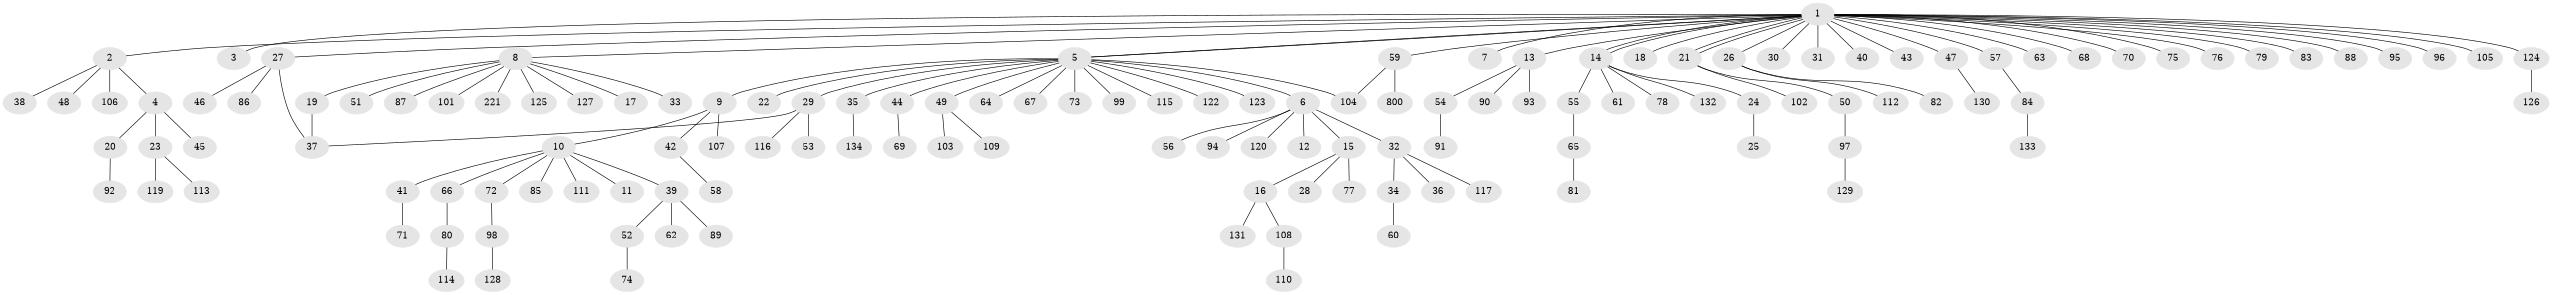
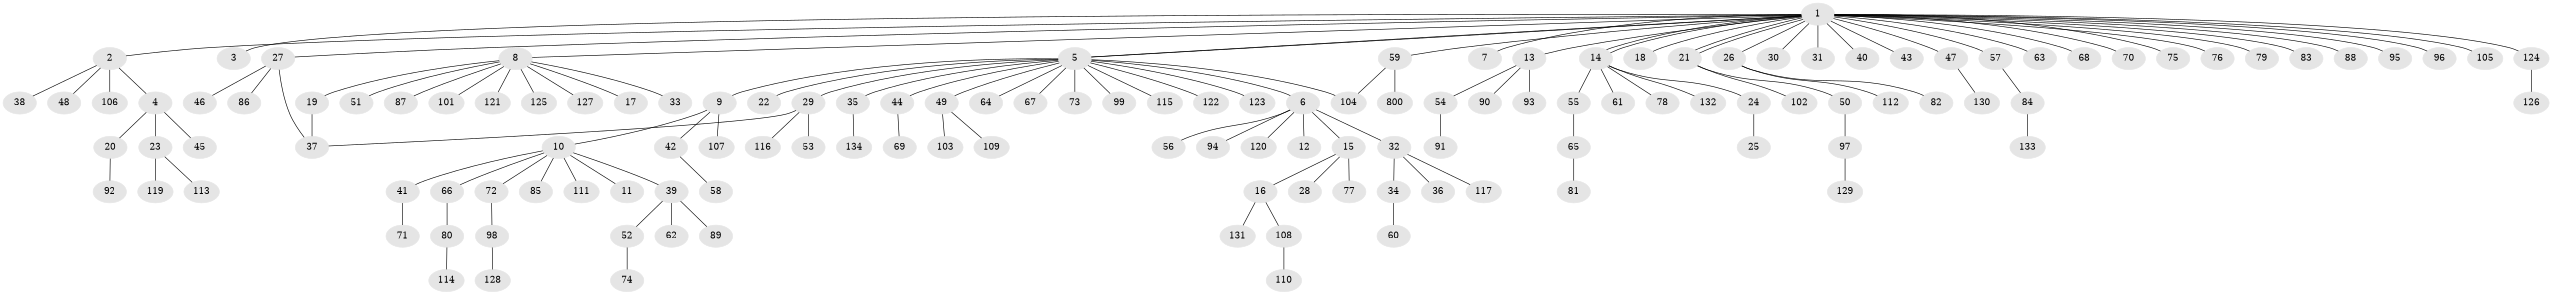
node "221": label "221" -> "121"
